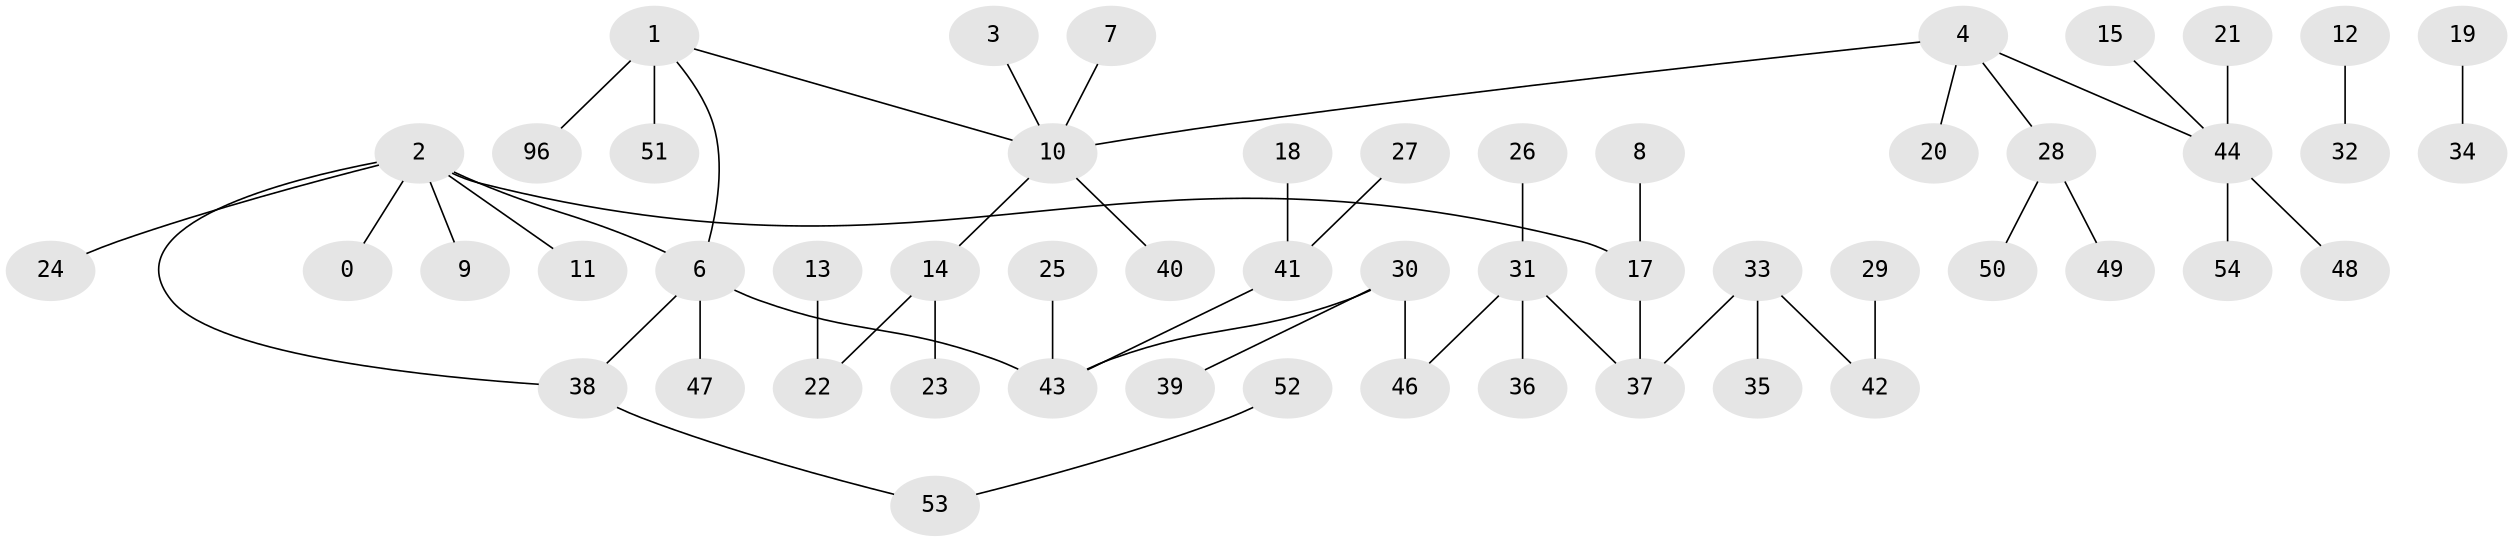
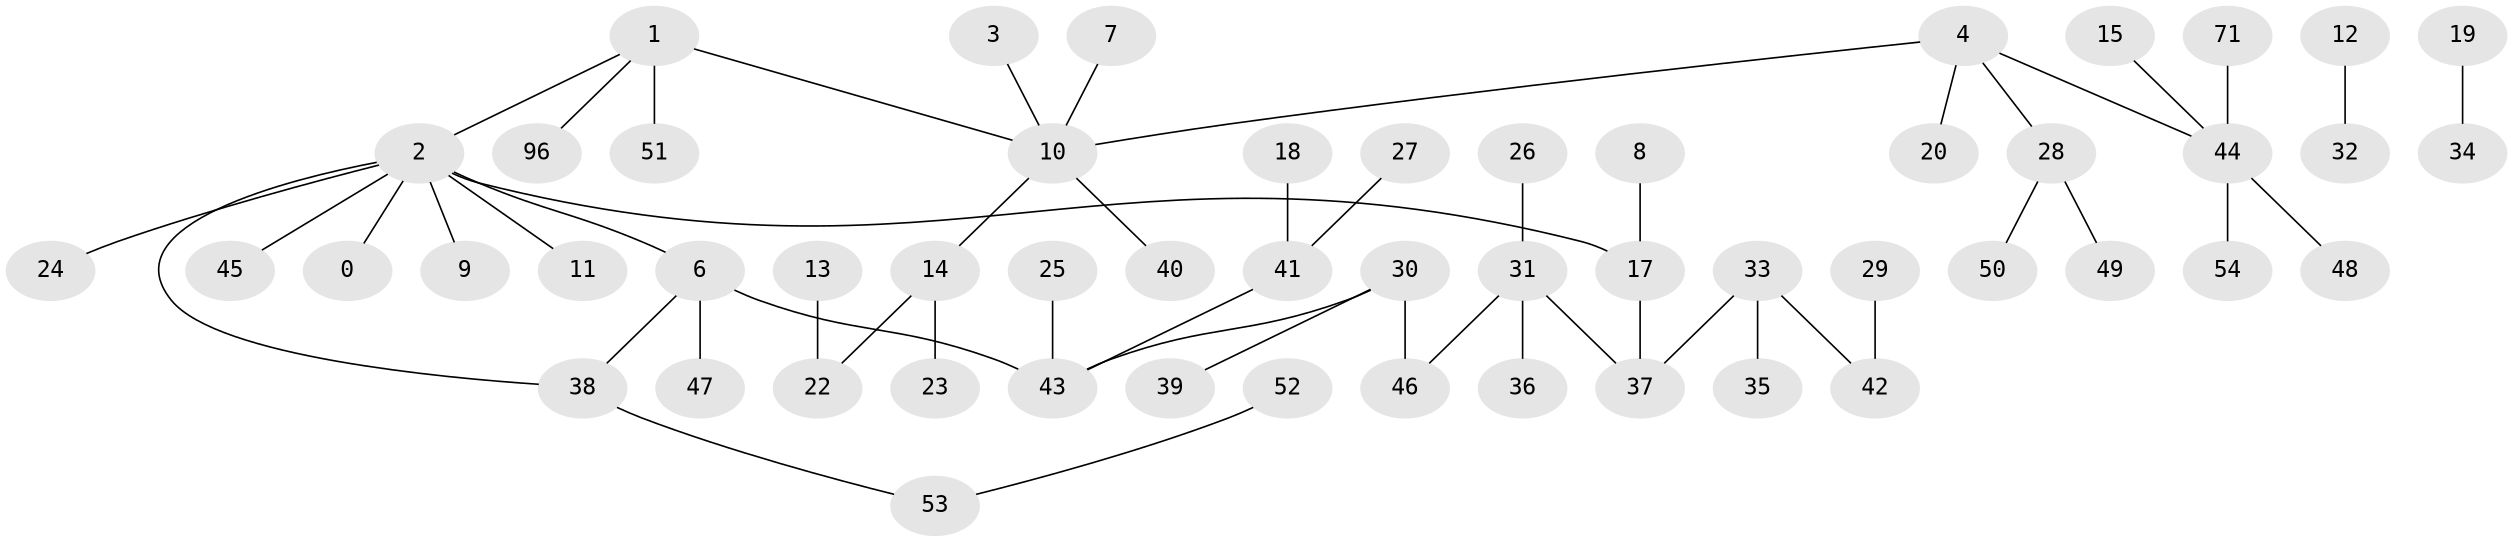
node "21": label "21" -> "71"
edge "1" -- "6": now "1" -- "2"
node "45": added
